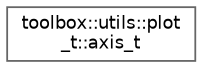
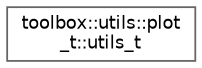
node "toolbox::utils::plot _t::axis_t": label "toolbox::utils::plot _t::axis_t" -> "toolbox::utils::plot _t::utils_t"
